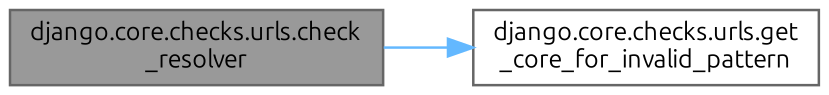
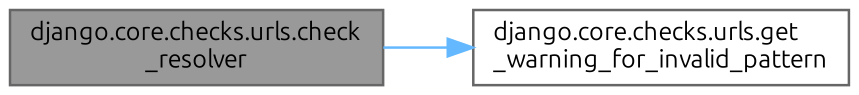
node "django.core.checks.urls.get _core_for_invalid_pattern": label "django.core.checks.urls.get _core_for_invalid_pattern" -> "django.core.checks.urls.get _warning_for_invalid_pattern"
